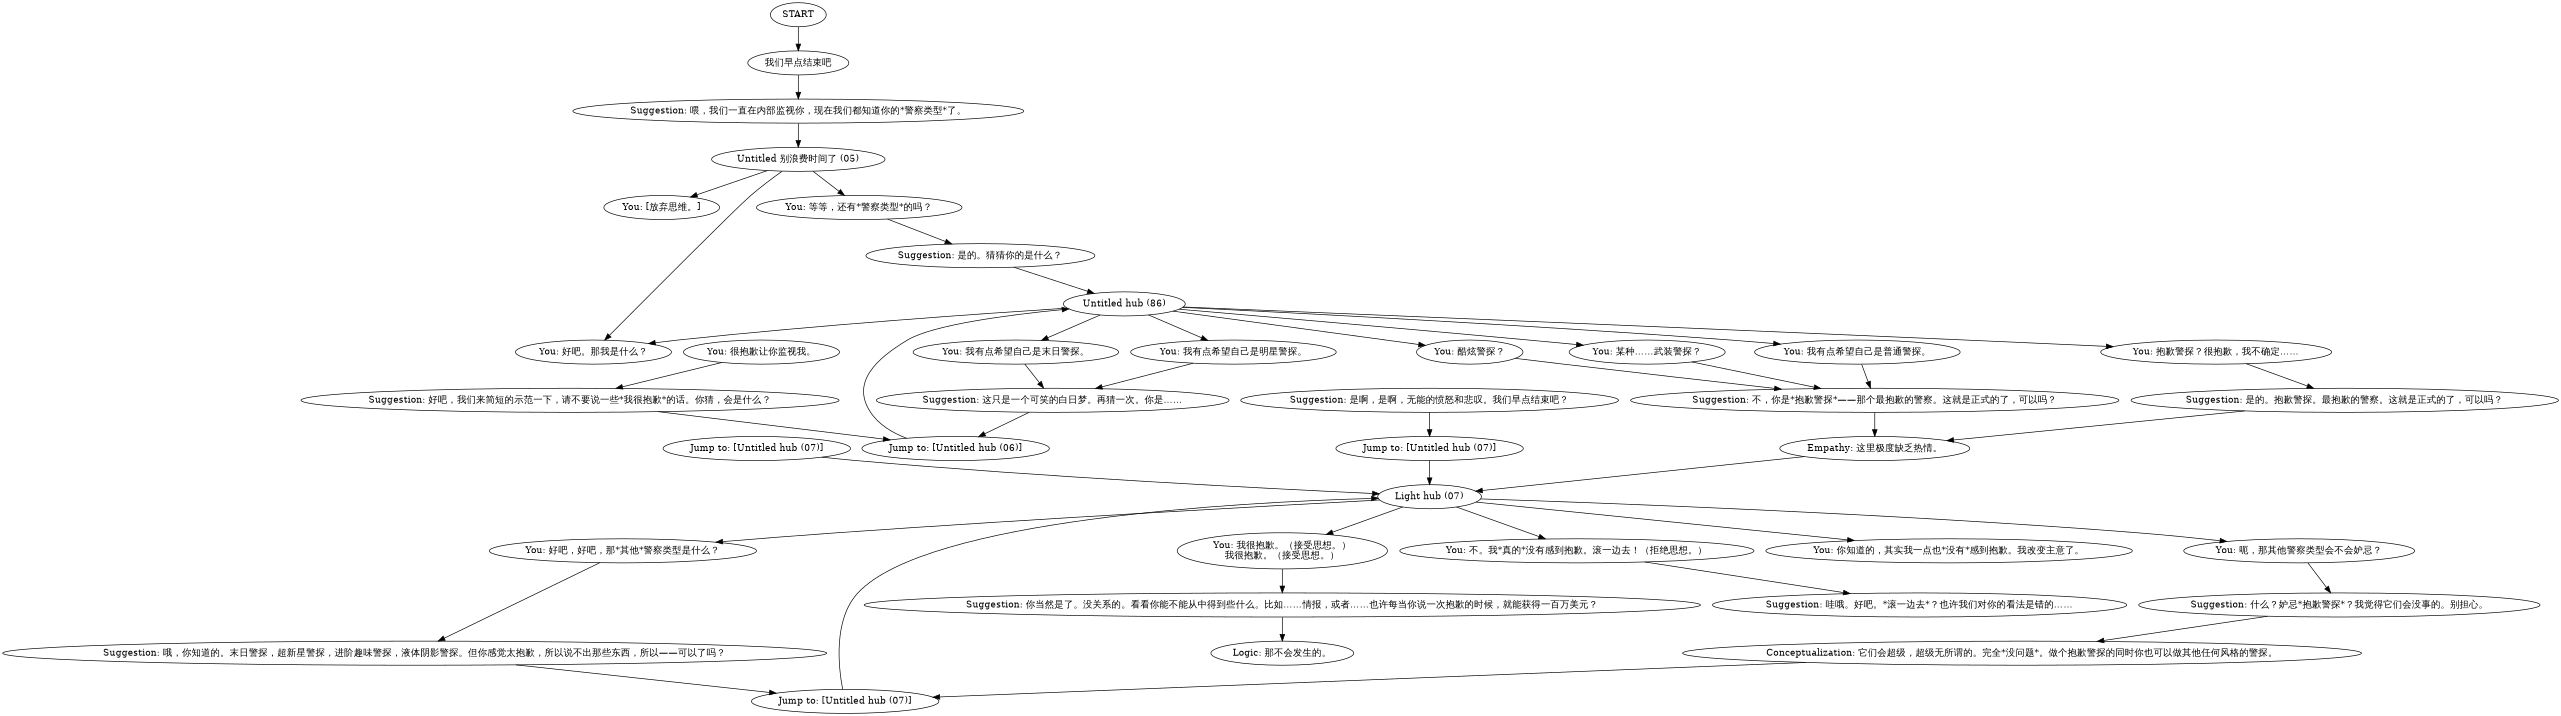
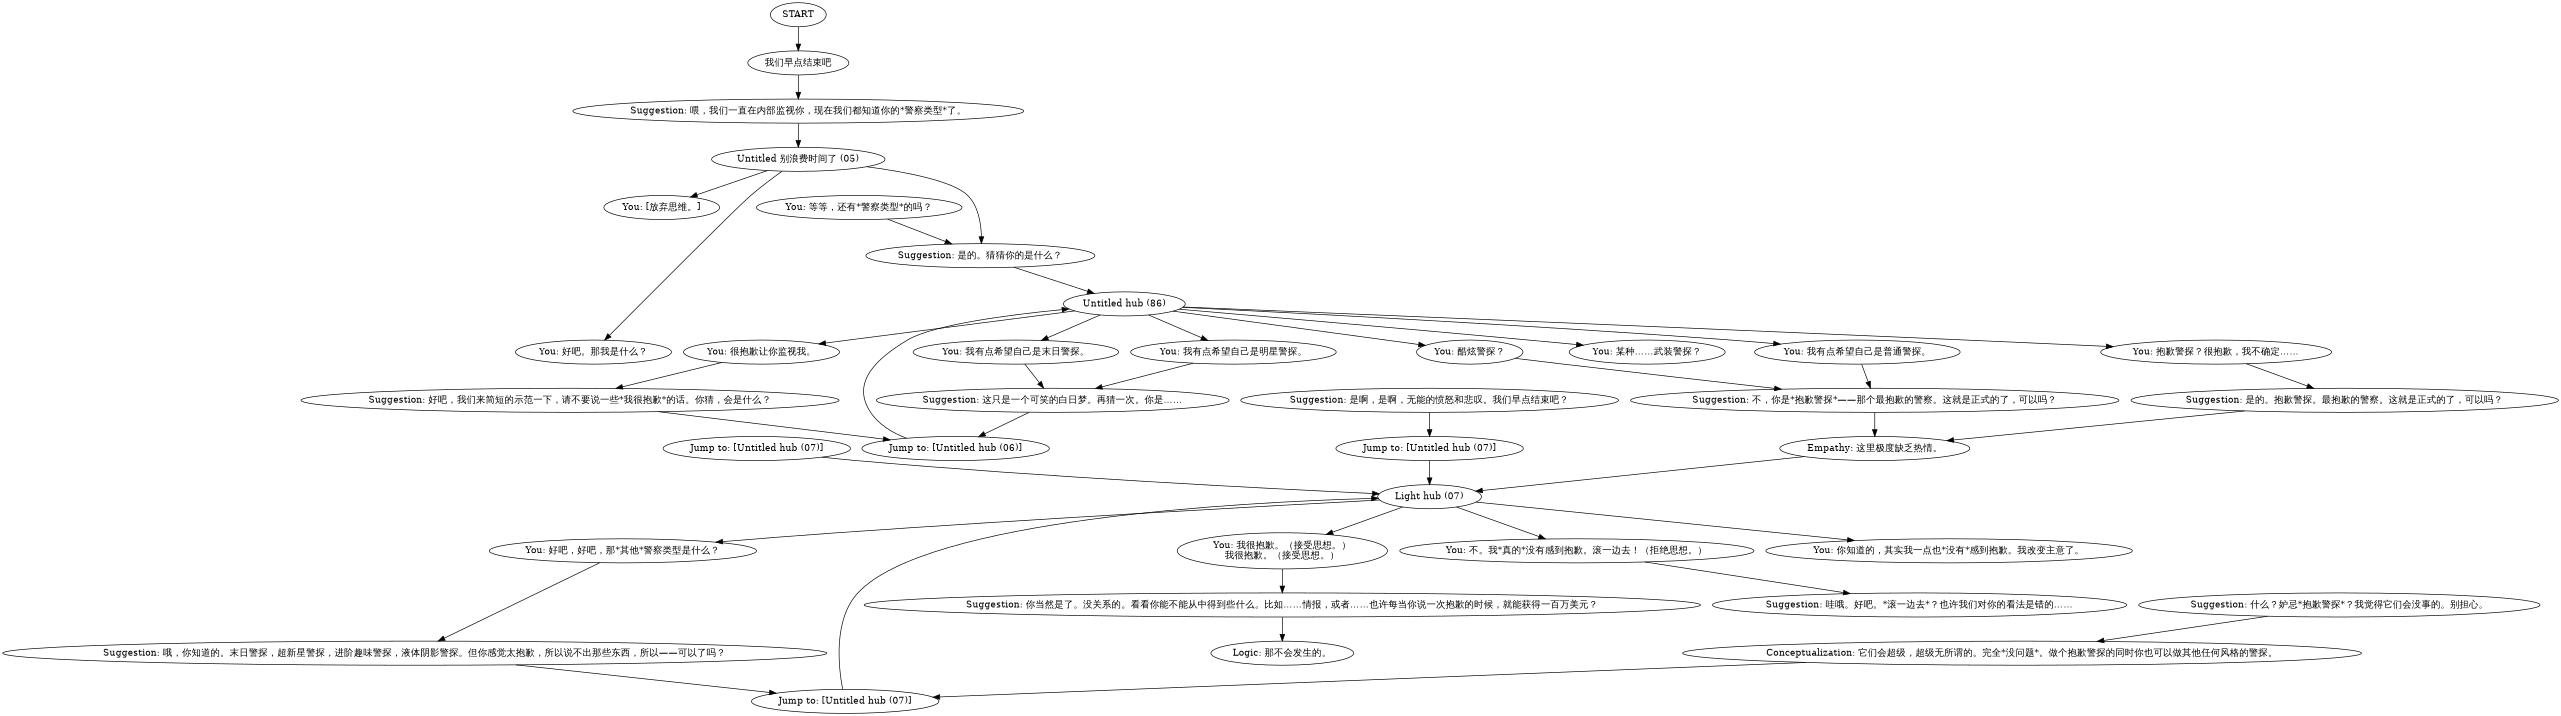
edge "Untitled 别浪费时间了 (05)" -> "You: 等等，还有*警察类型*的吗？": now "Untitled 别浪费时间了 (05)" -> "Suggestion: 是的。猜猜你的是什么？"
edge "Untitled hub (86)" -> "You: 好吧。那我是什么？": now "Untitled hub (86)" -> "You: 很抱歉让你监视我。"
edge "You: 某种……武装警探？" -> "Suggestion: 不，你是*抱歉警探*——那个最抱歉的警察。这就是正式的了，可以吗？": removed
node "You: 呃，那其他警察类型会不会妒忌？": removed
